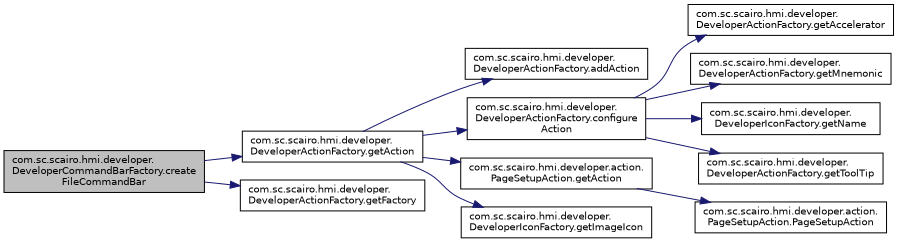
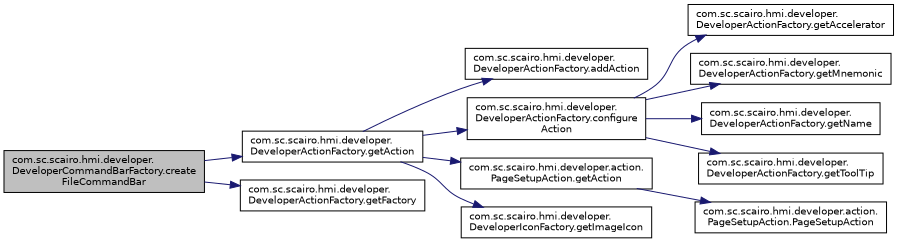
node "com.sc.scairo.hmi.developer. DeveloperIconFactory.getName": label "com.sc.scairo.hmi.developer. DeveloperIconFactory.getName" -> "com.sc.scairo.hmi.developer. DeveloperActionFactory.getName"
